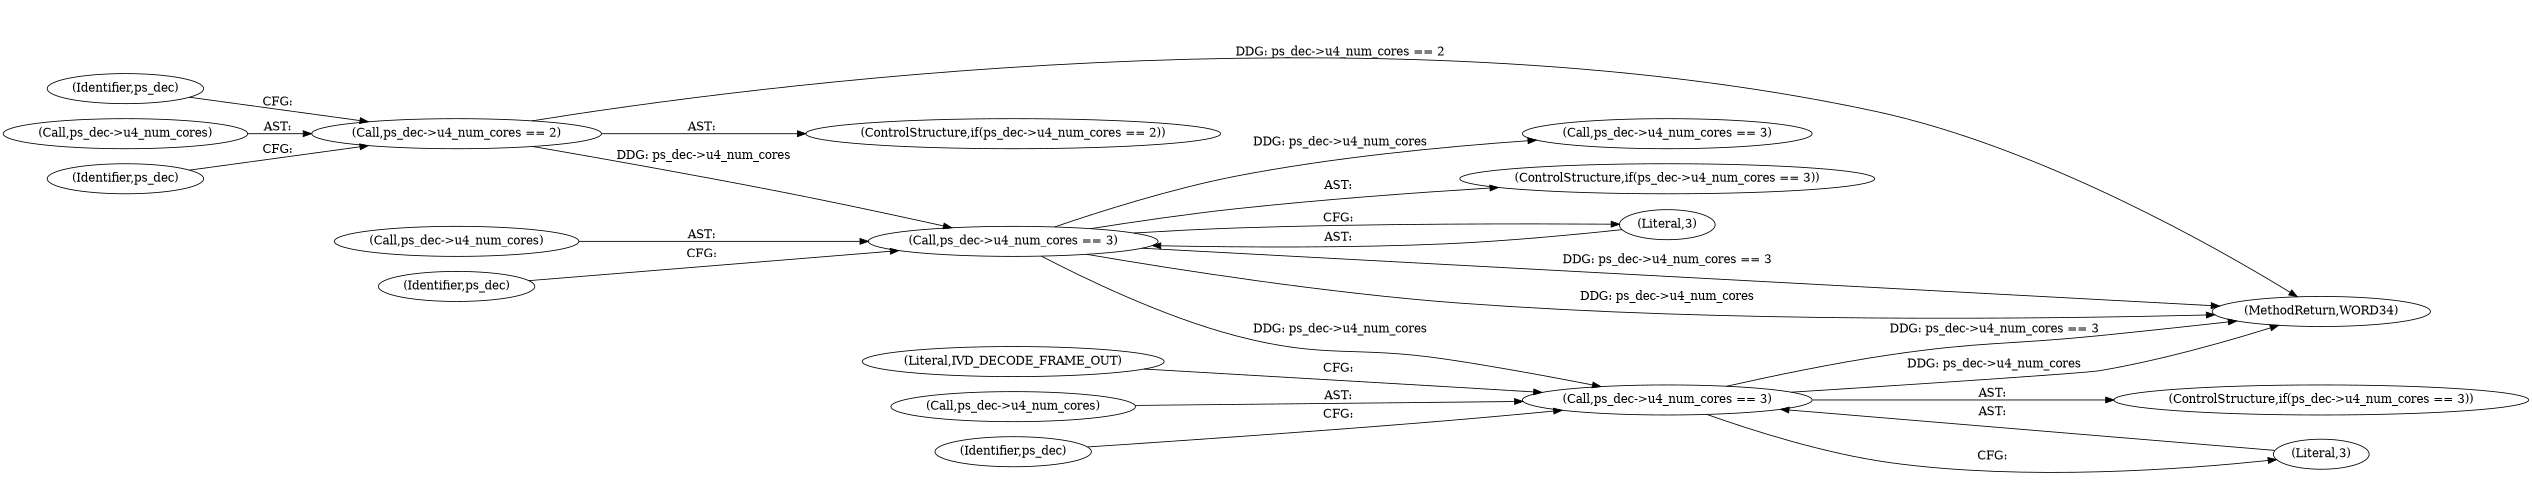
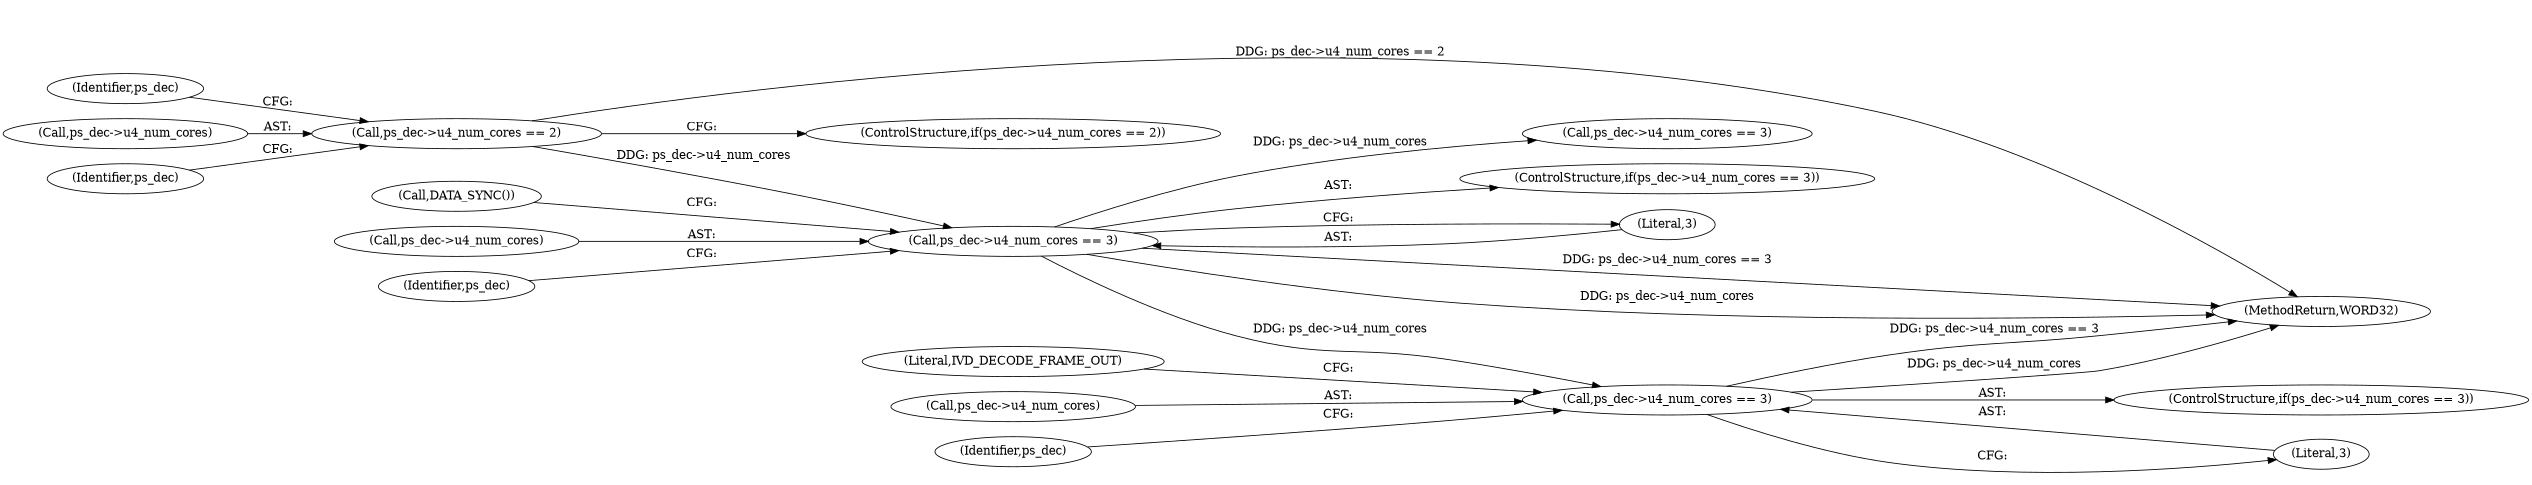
edge "(Call,ps_dec->u4_num_cores == 2)" -> "(ControlStructure,if(ps_dec->u4_num_cores == 2))": label "AST: " -> "CFG: "
node "(Call,DATA_SYNC())": added
node "(MethodReturn,WORD34)": label "(MethodReturn,WORD34)" -> "(MethodReturn,WORD32)"
